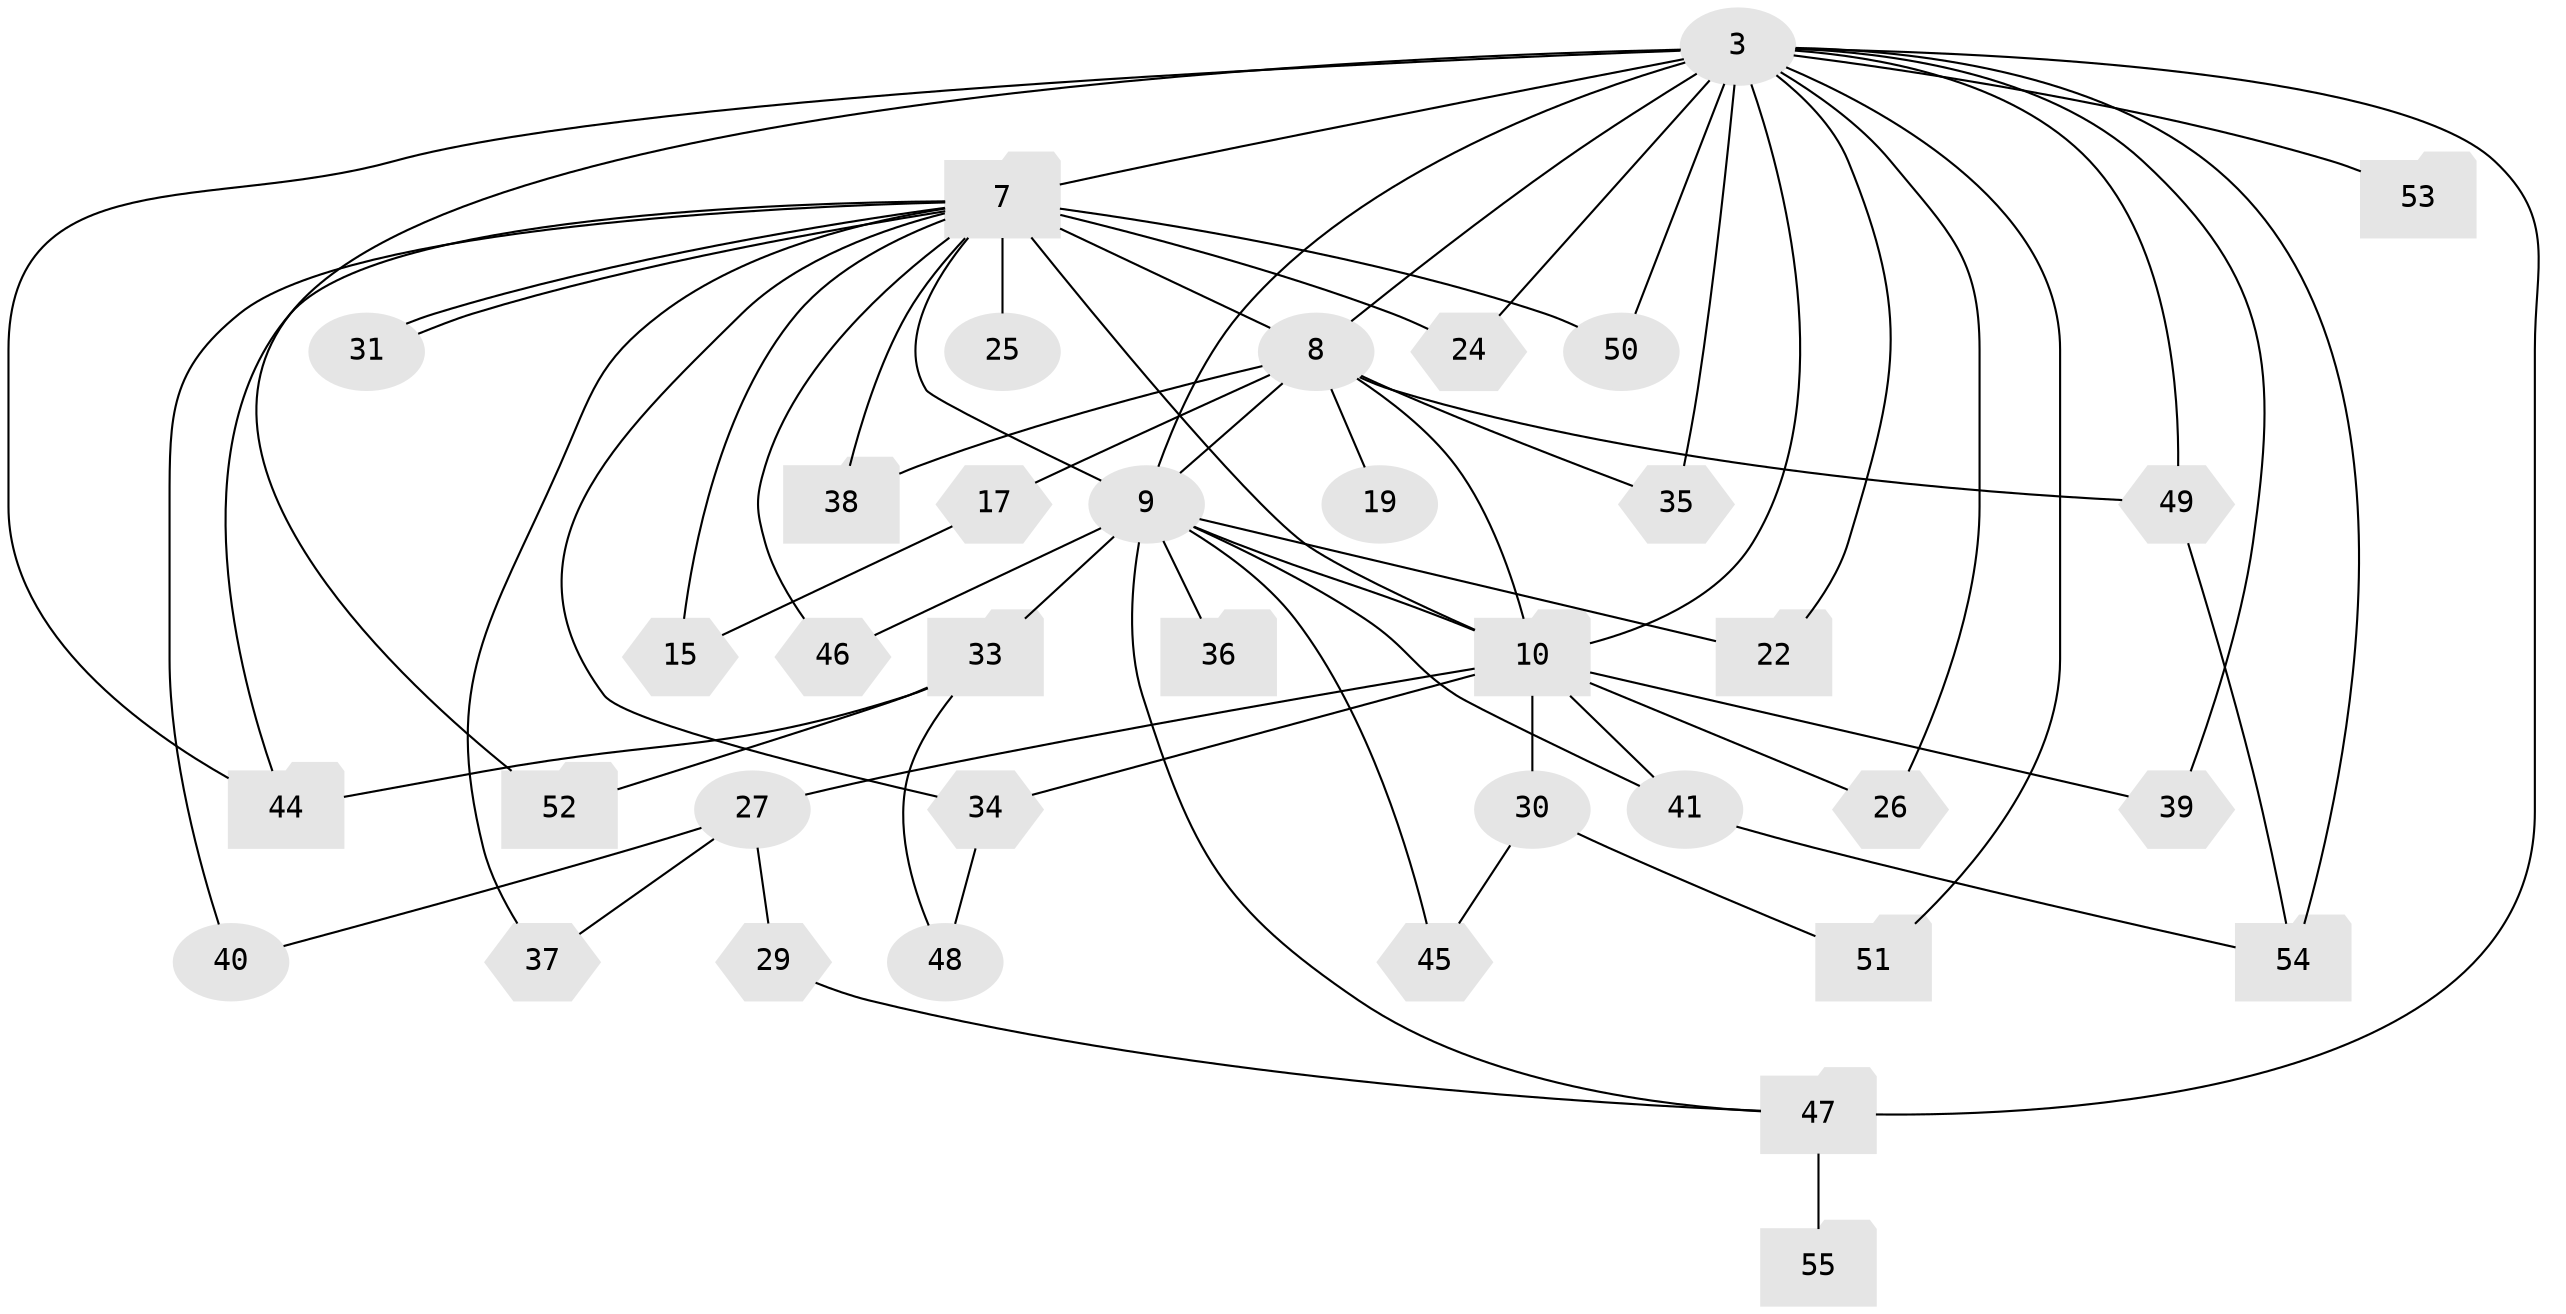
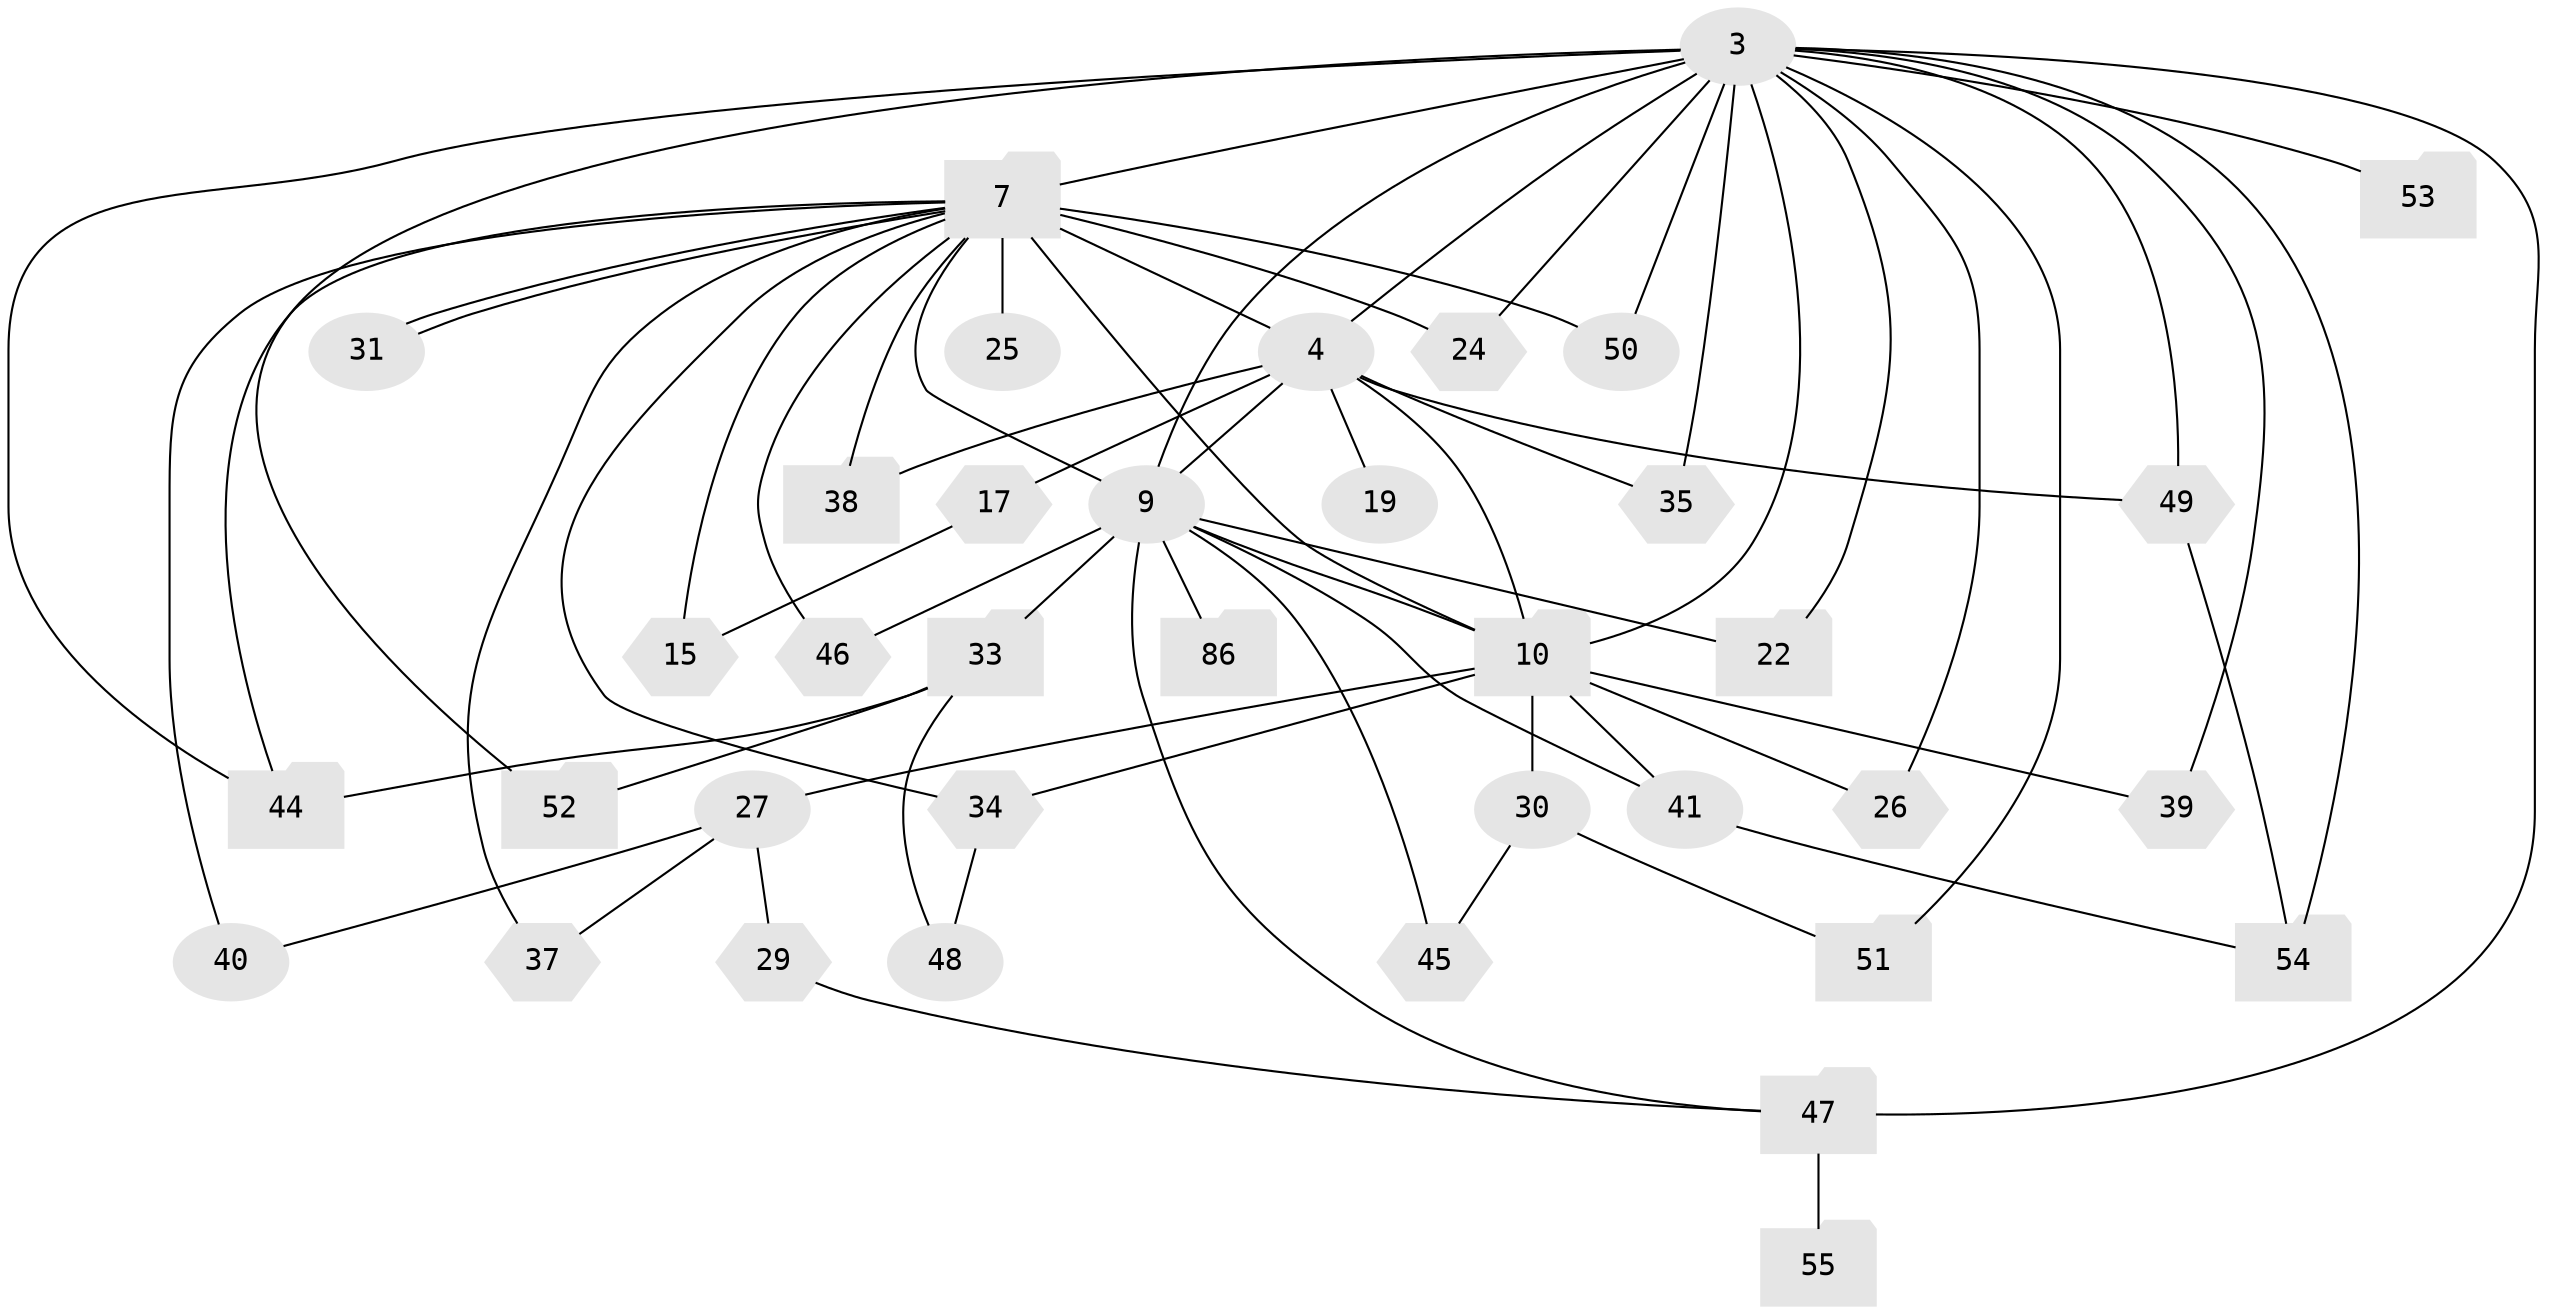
node "8": label "8" -> "4"
node "36": label "36" -> "86"
